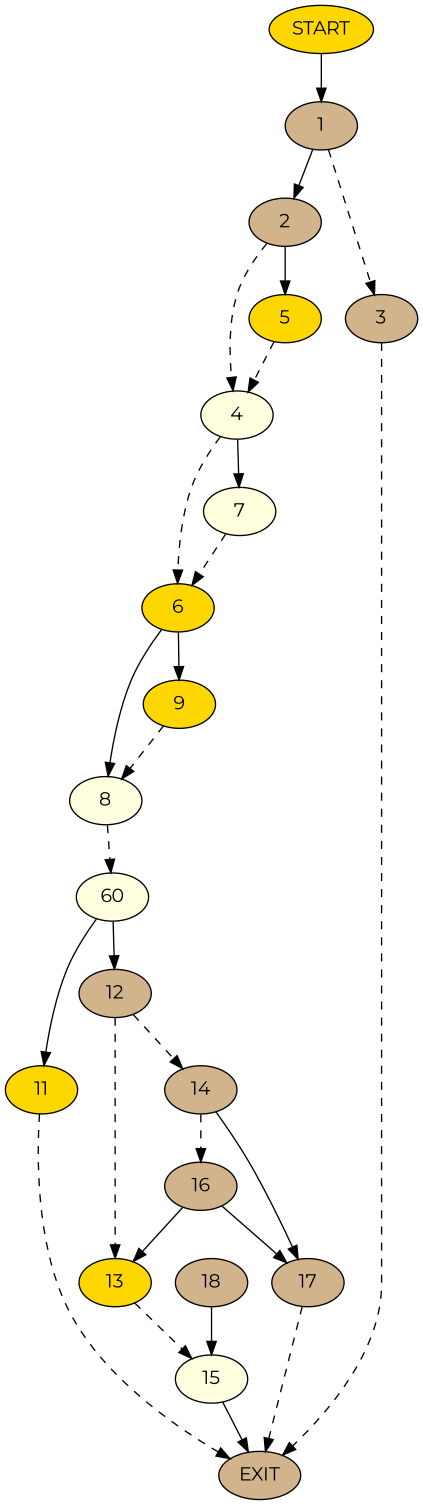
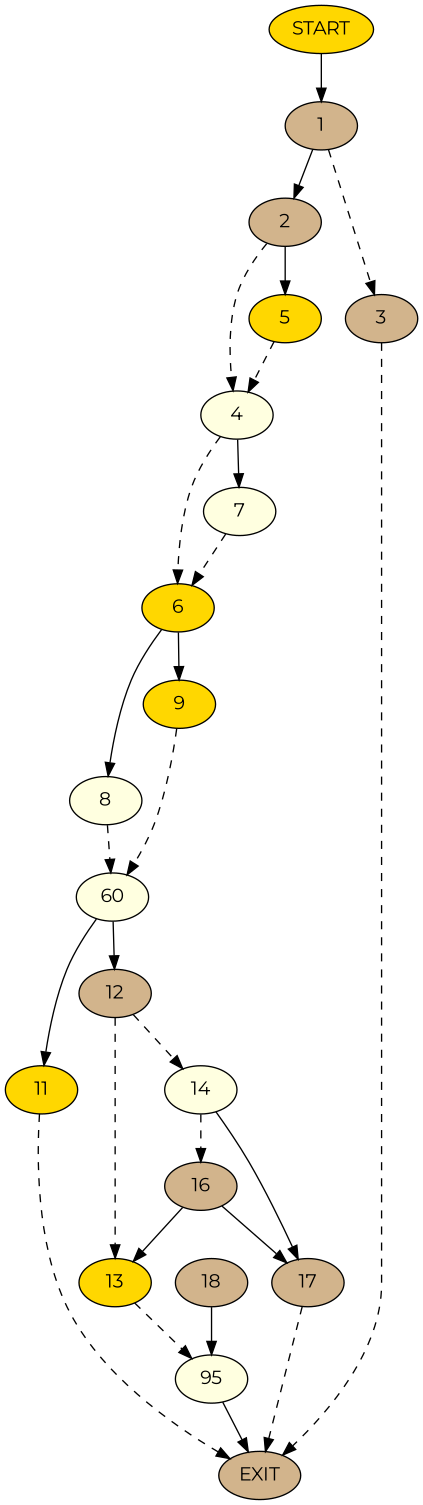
edge "9" -> "8": now "9" -> "60"
node "14": fillcolor tan -> lightyellow
node "15": label "15" -> "95"
